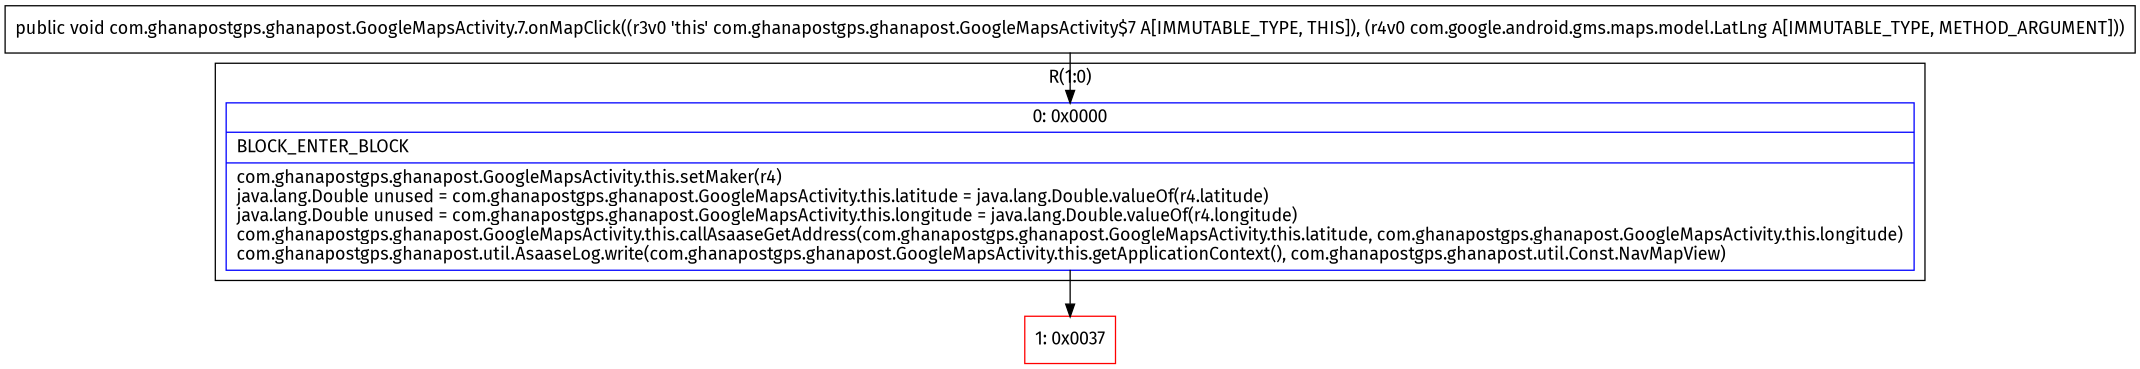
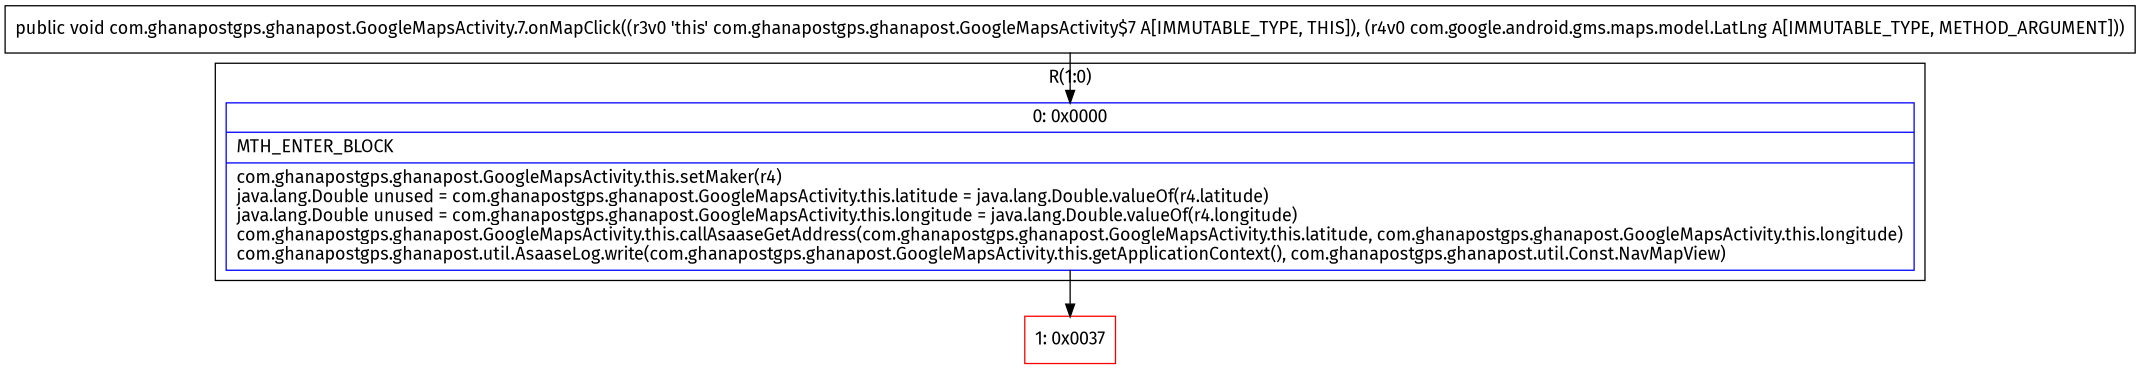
node "0: 0x0000": text "BLOCK_ENTER_BLOCK" -> "MTH_ENTER_BLOCK"
